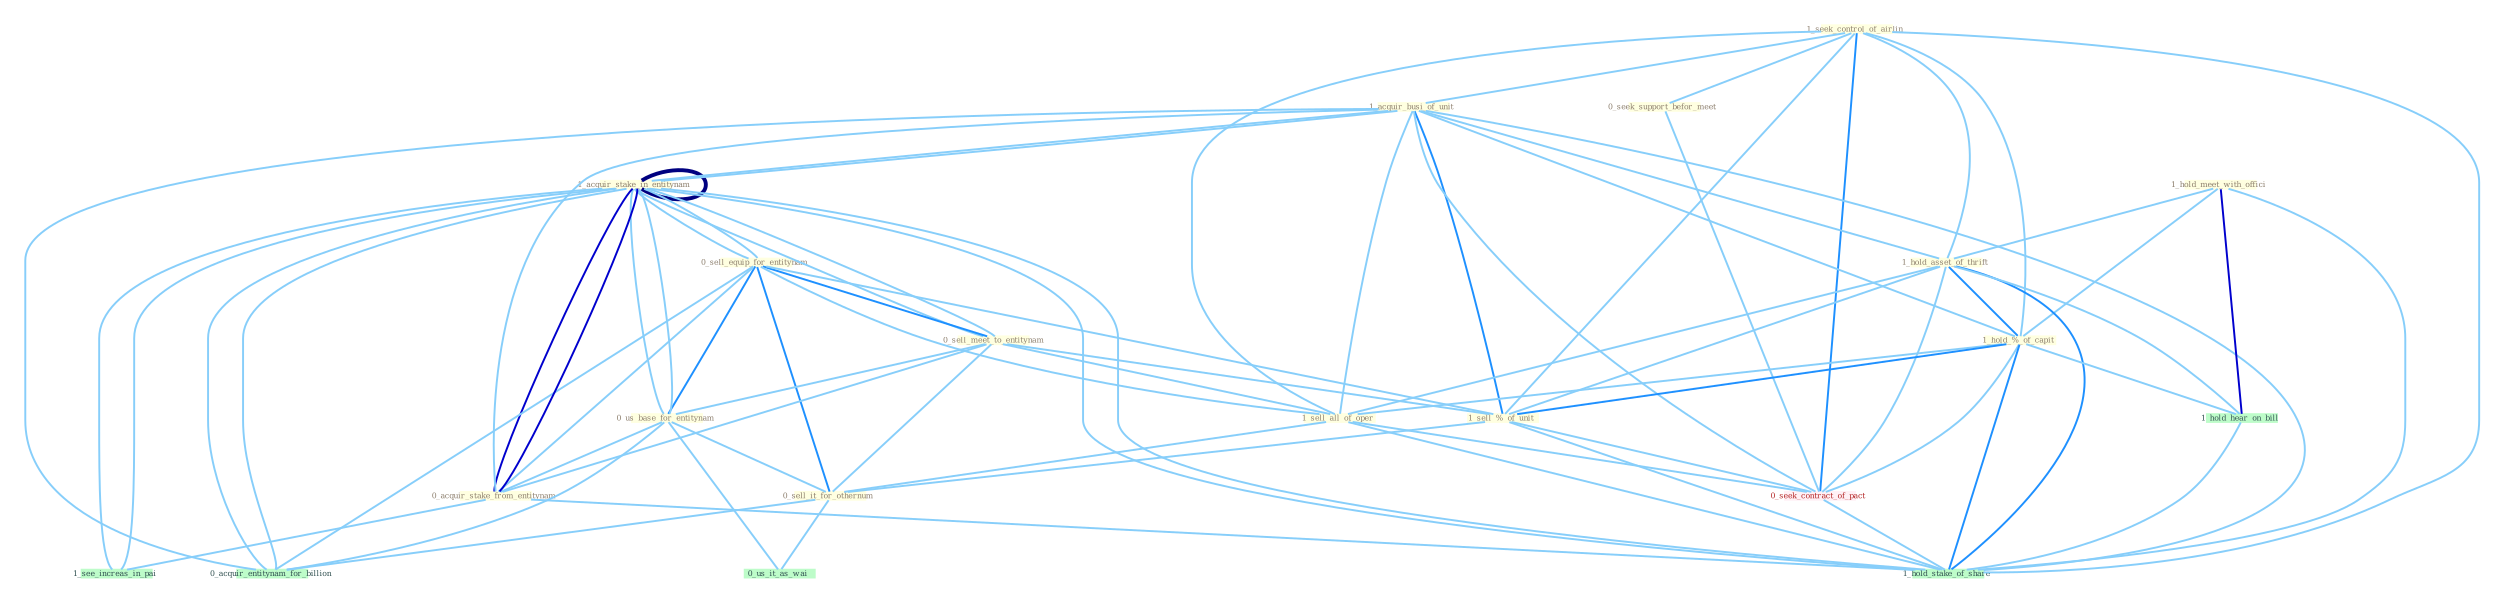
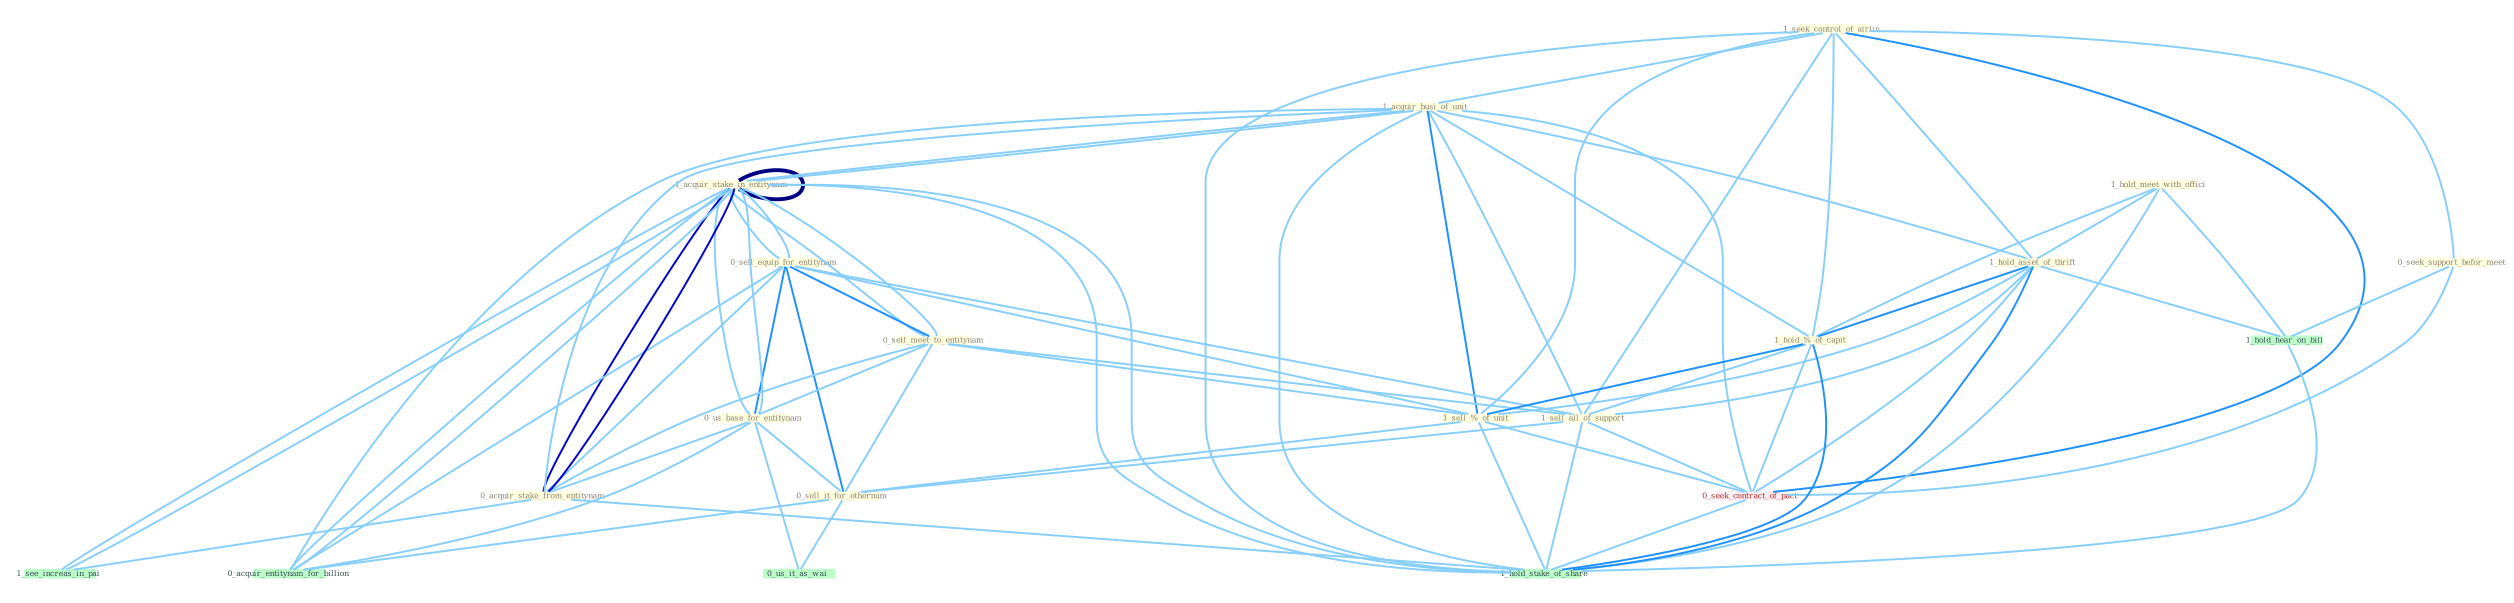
edge "1_hold_meet_with_offici" -- "1_hold_hear_on_bill": color #0000cd -> #87cefa
edge "1_hold_%_of_capit" -- "1_hold_hear_on_bill": now "0_seek_support_befor_meet" -- "1_hold_hear_on_bill"
node "1_sell_all_of_oper": label "1_sell_all_of_oper" -> "1_sell_all_of_support"
